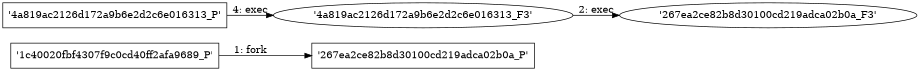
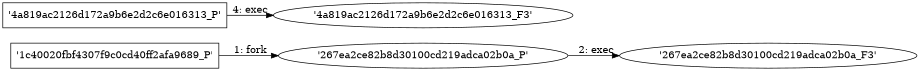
edge "'4a819ac2126d172a9b6e2d2c6e016313_F3'" -> "'267ea2ce82b8d30100cd219adca02b0a_F3'": now "'267ea2ce82b8d30100cd219adca02b0a_P'" -> "'267ea2ce82b8d30100cd219adca02b0a_F3'"
node "'267ea2ce82b8d30100cd219adca02b0a_P'": shape box -> ellipse
